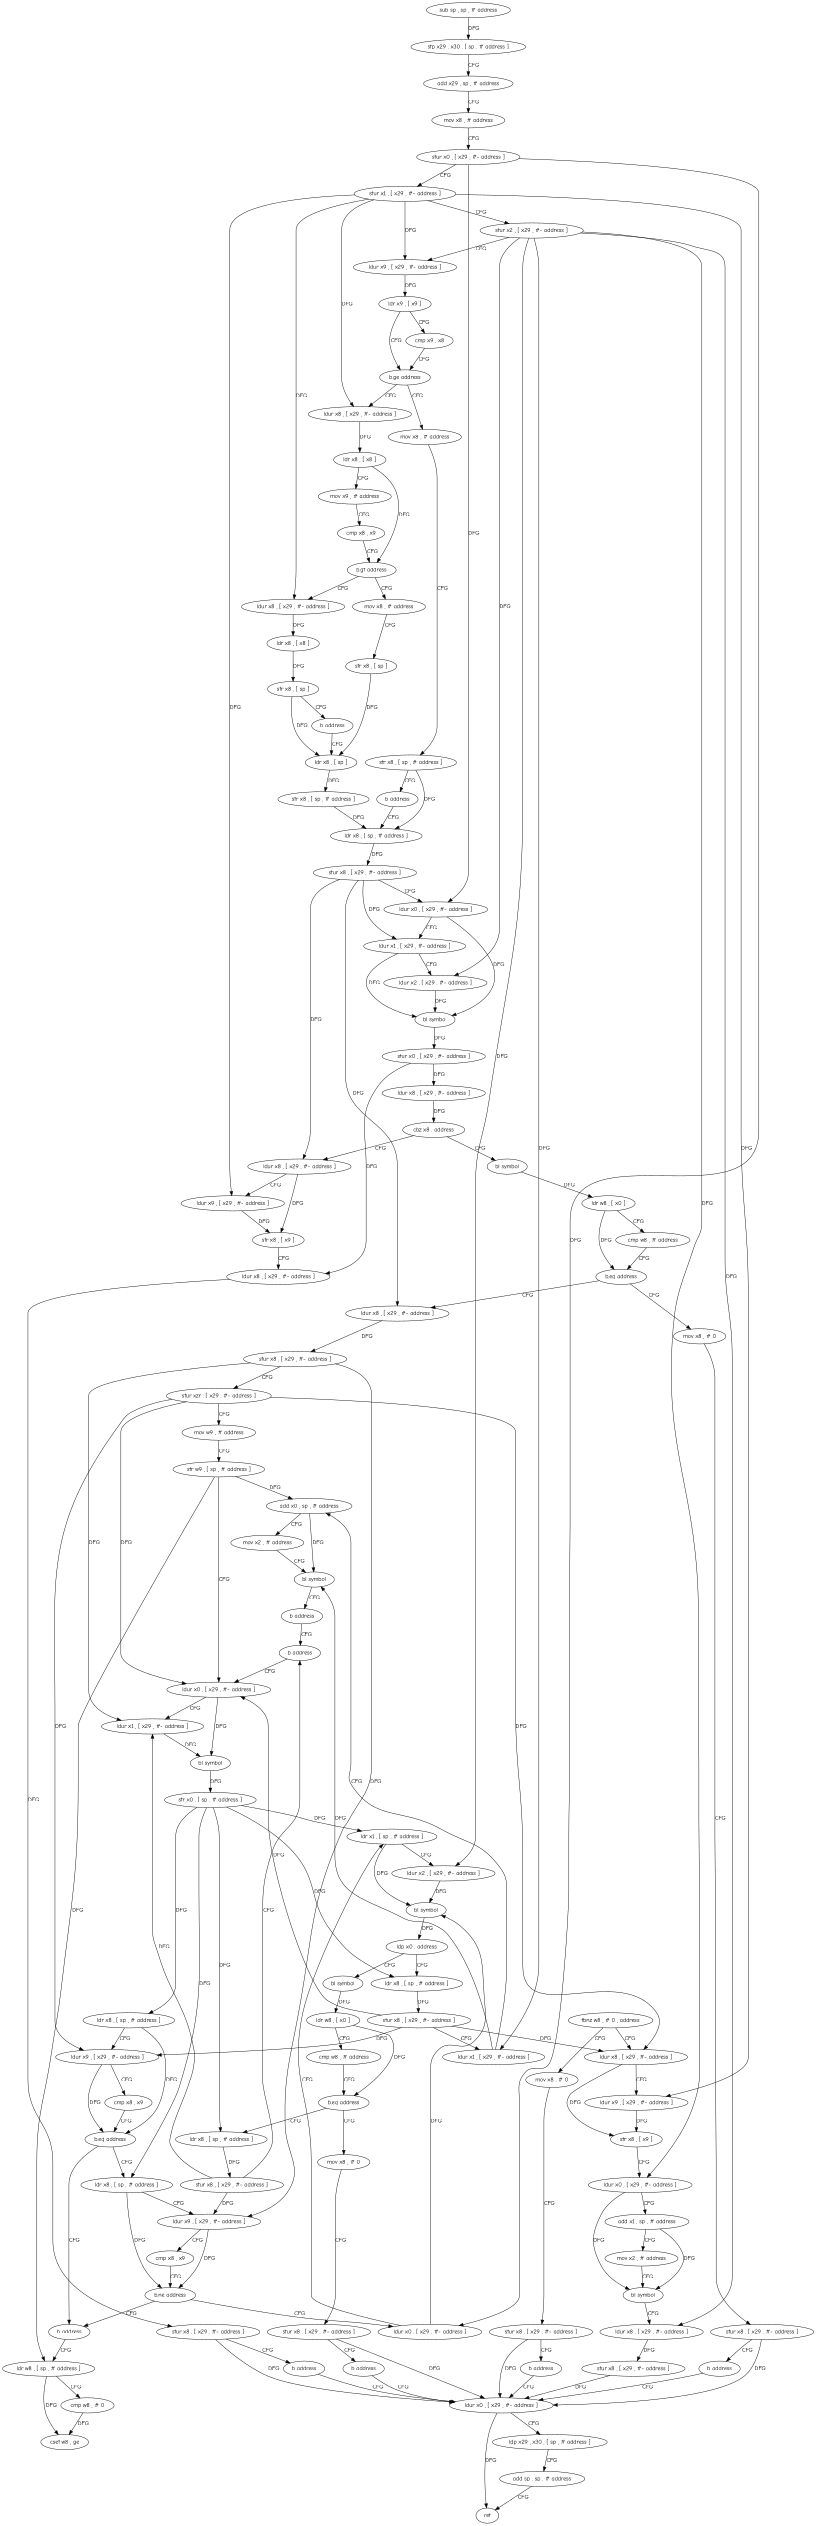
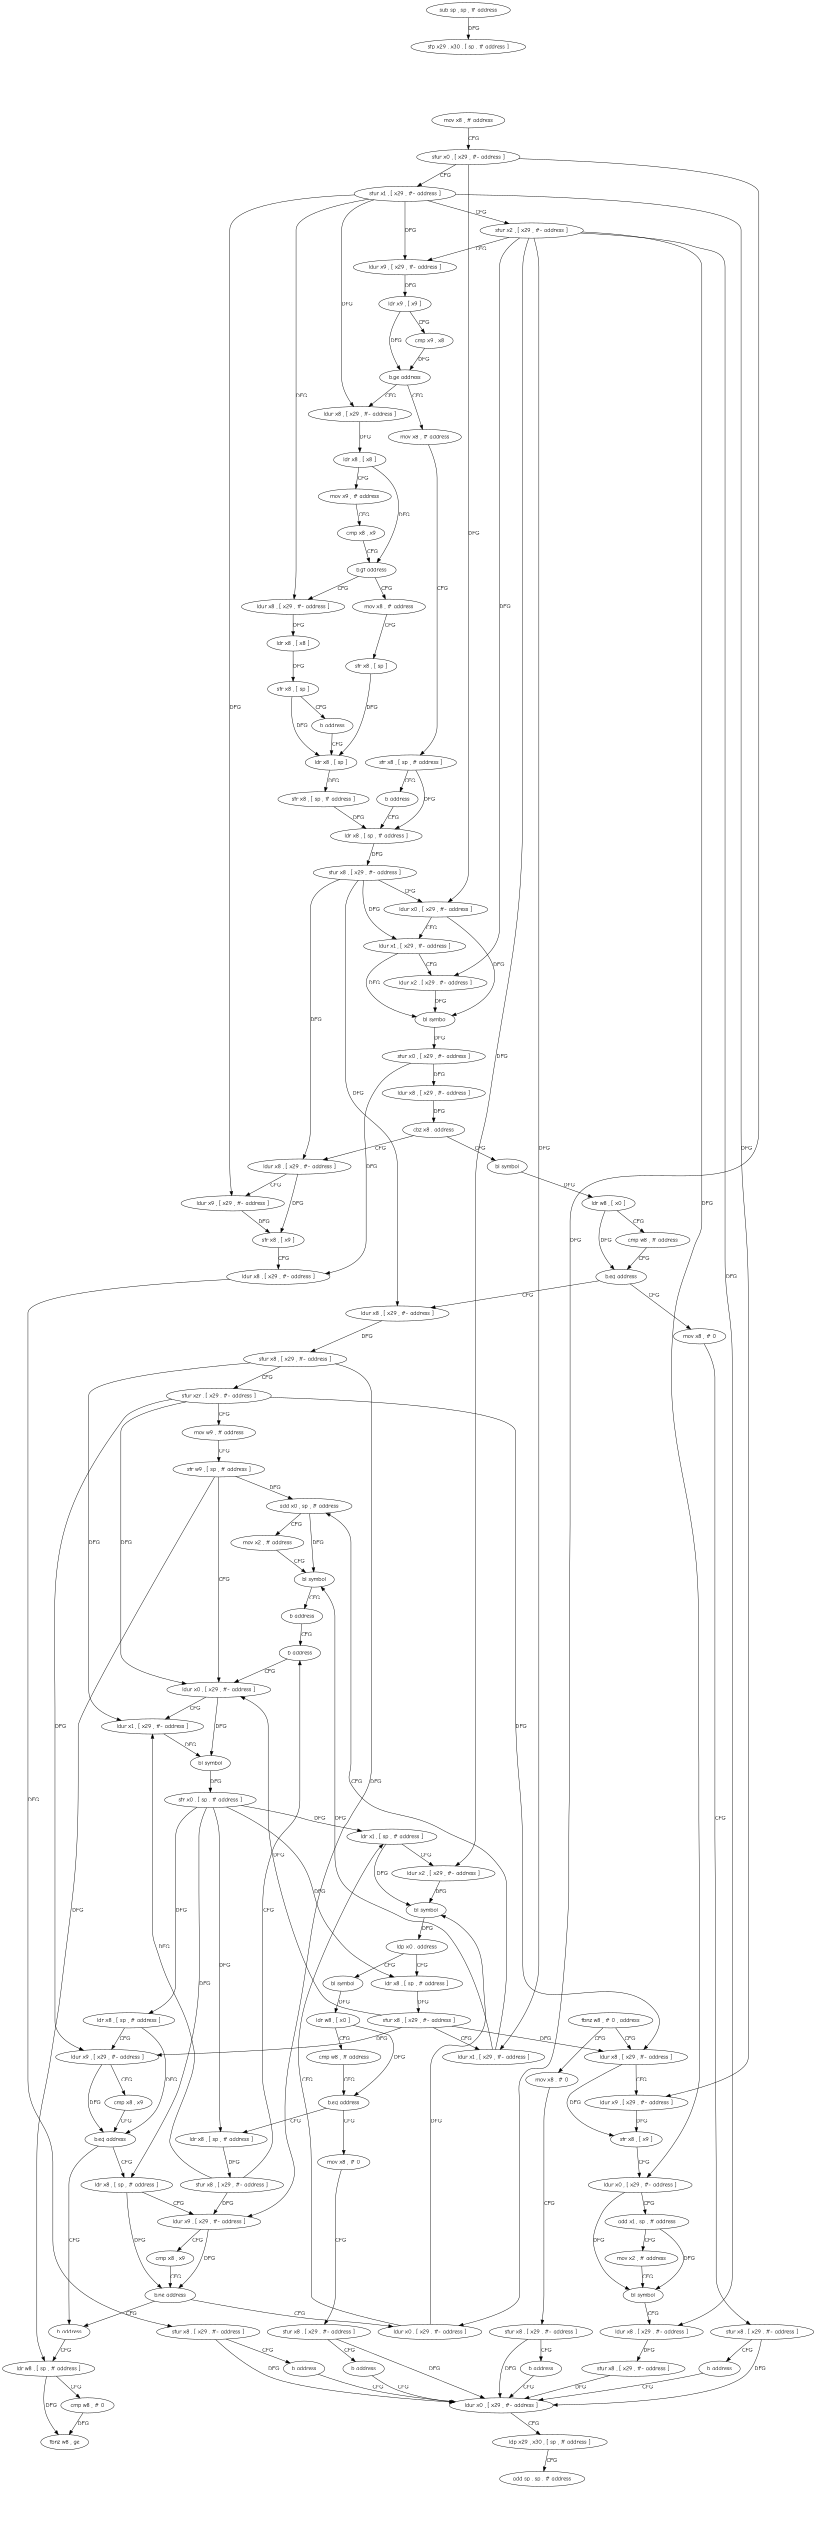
node "add x29 , sp , # address": removed
edge "ldr x9 , [ x9 ]" -> "b.ge address": label "CFG" -> "DFG"
edge "cmp x9 , x8" -> "b.ge address": label "CFG" -> "DFG"
node "cset w8 , ge": label "cset w8 , ge" -> "tbnz w8 , ge"
node "ret": removed
